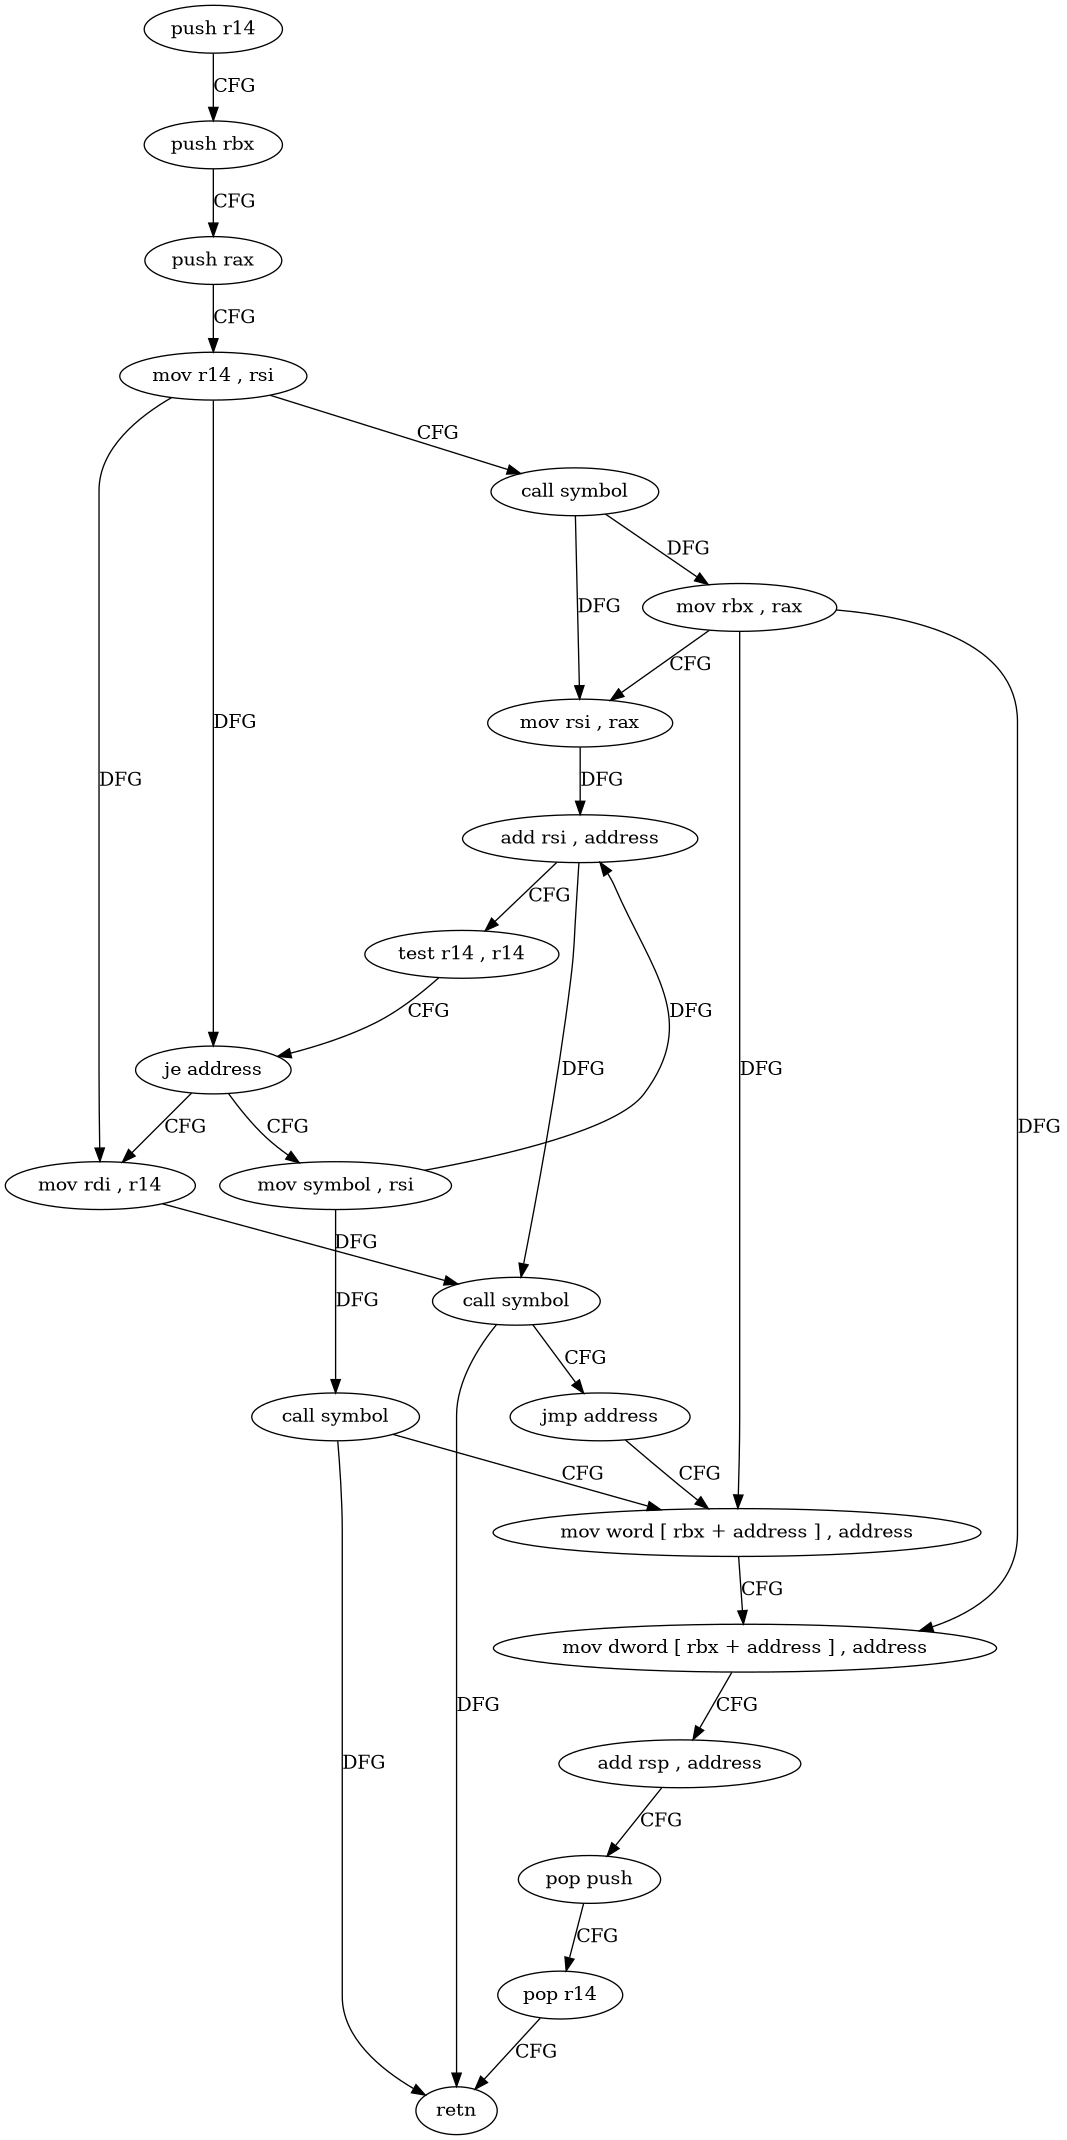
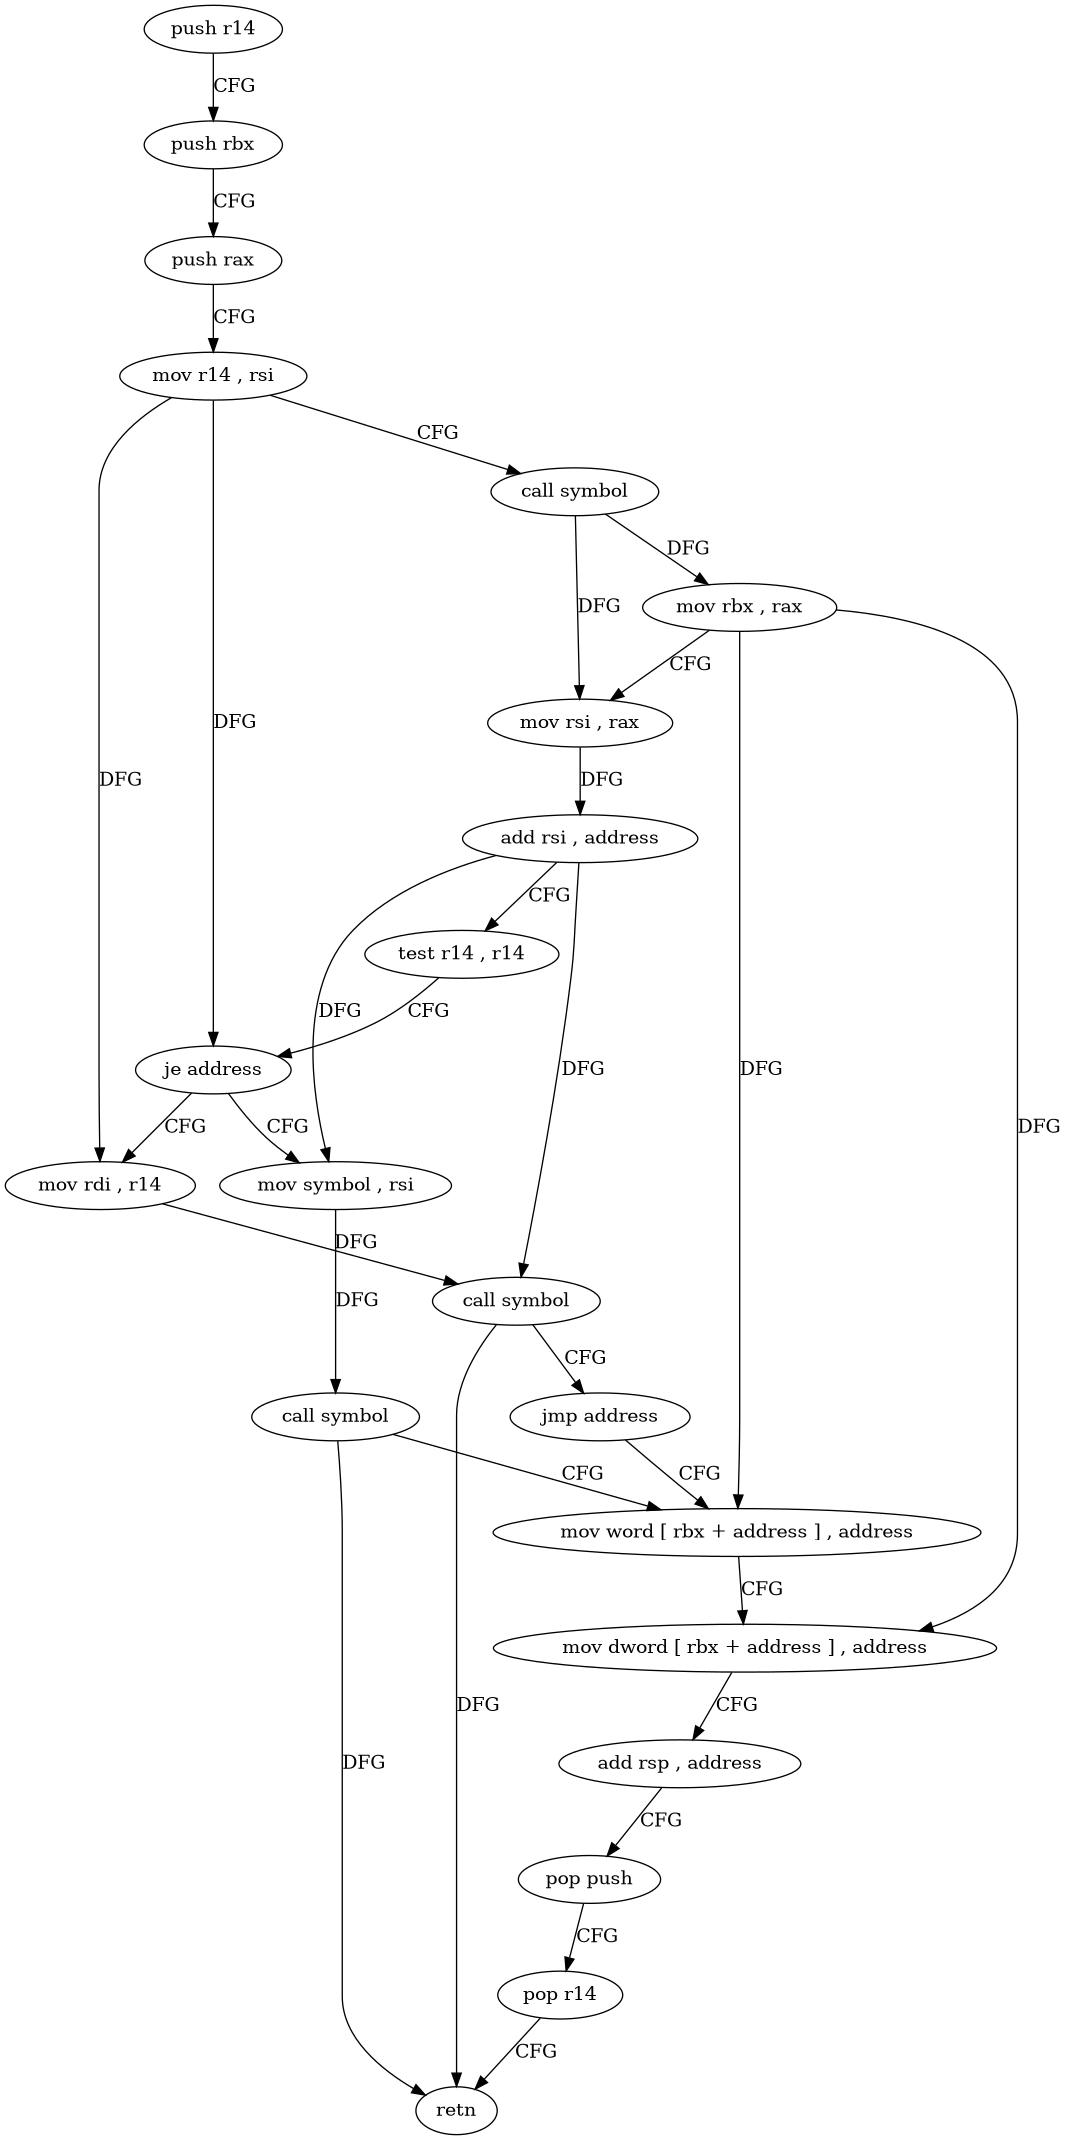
edge "mov symbol , rsi" -> "add rsi , address": reversed
